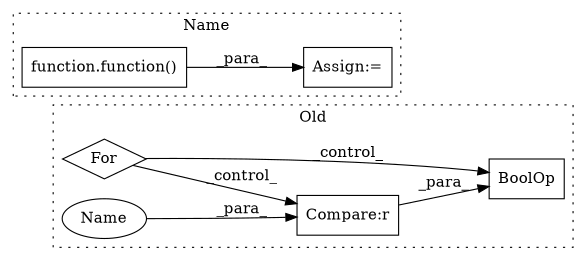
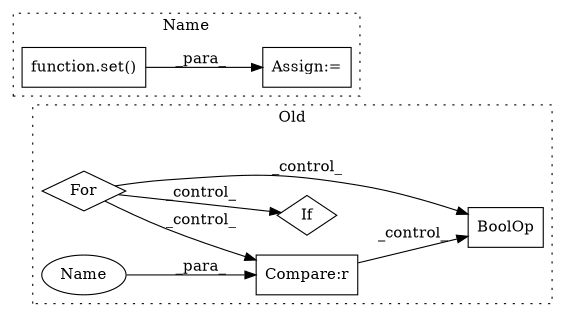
node "function.function()": label "function.function()" -> "function.set()"
edge "Compare:r" -> "BoolOp": label "_para_" -> "_control_"
node "If": added
